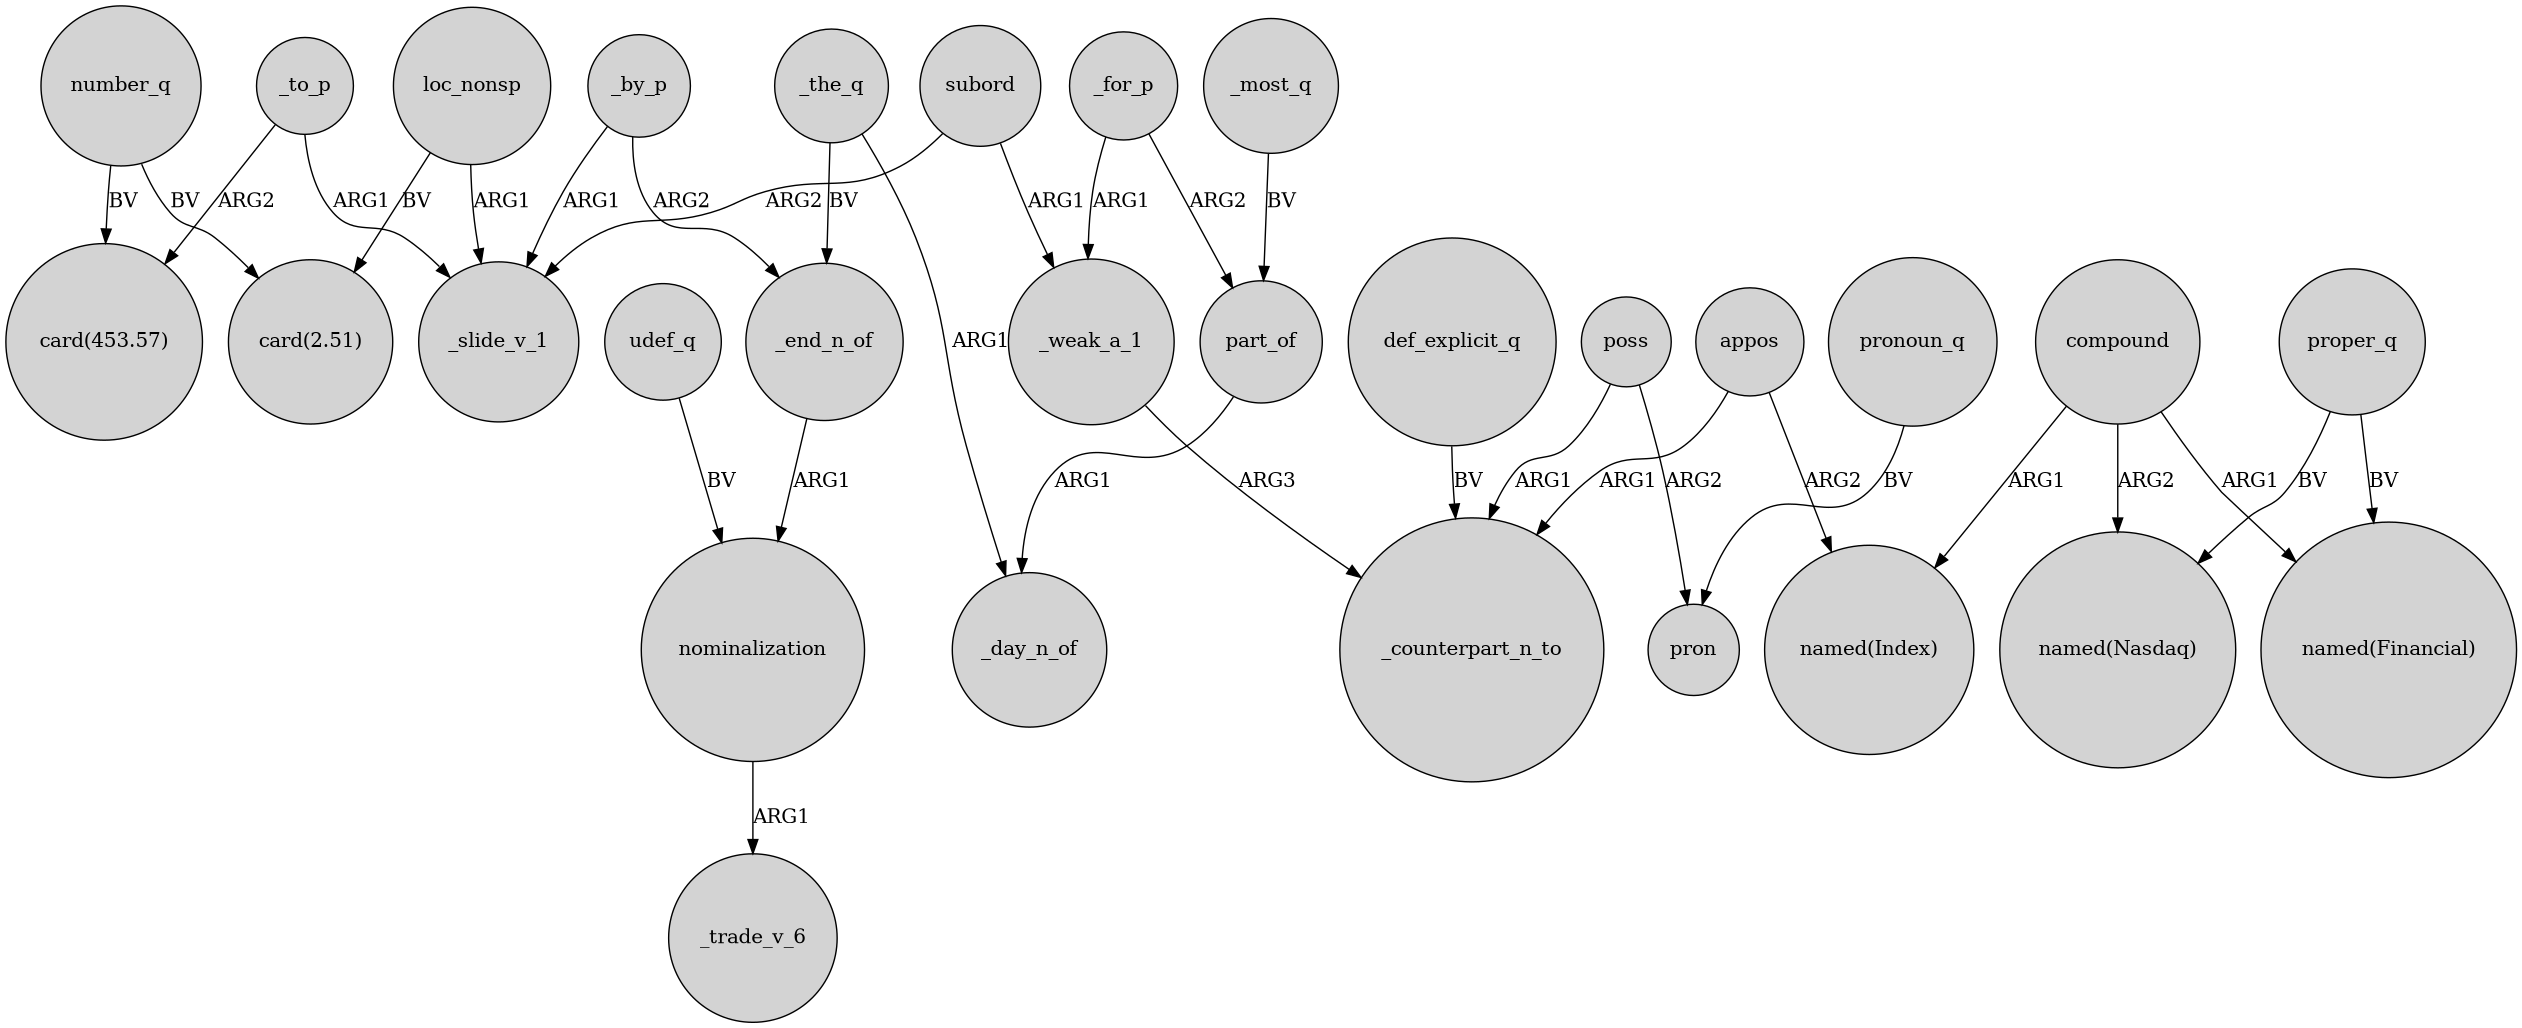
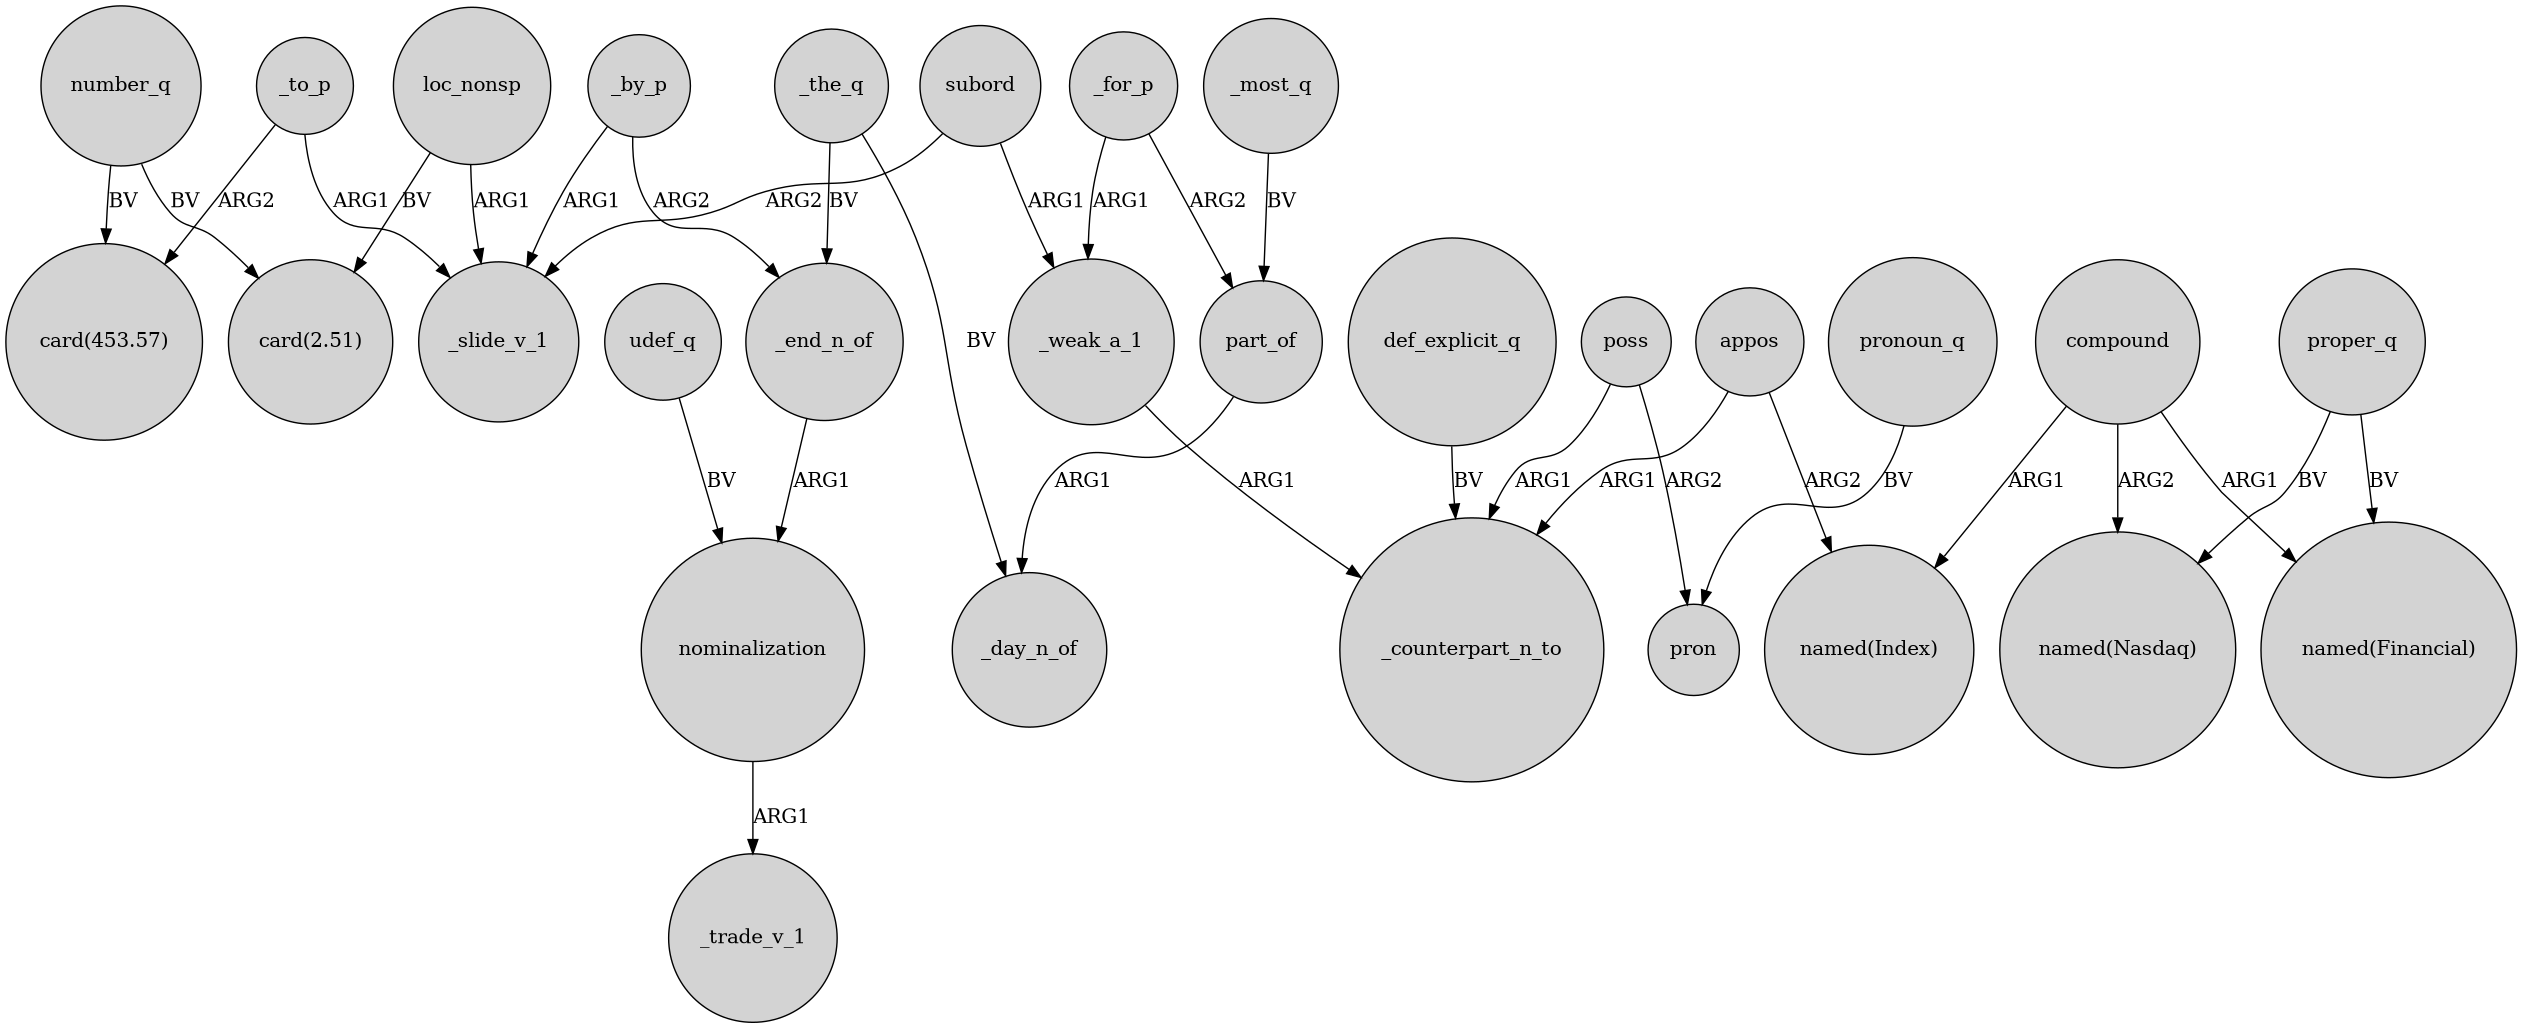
edge "_the_q" -> "_day_n_of": label "ARG1" -> "BV"
edge "_weak_a_1" -> "_counterpart_n_to": label "ARG3" -> "ARG1"
node "_trade_v_6": label "_trade_v_6" -> "_trade_v_1"
